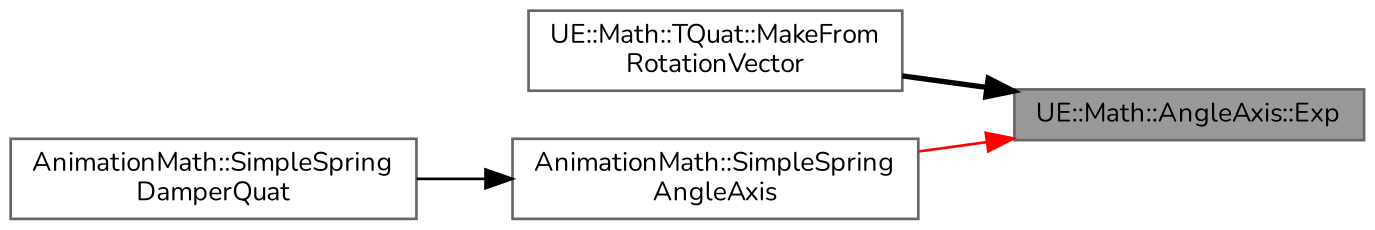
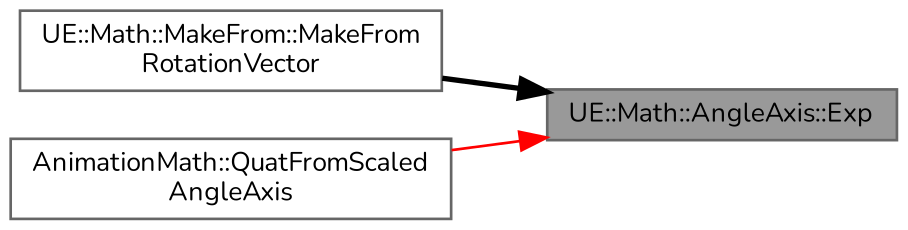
node "UE::Math::TQuat::MakeFrom RotationVector": label "UE::Math::TQuat::MakeFrom RotationVector" -> "UE::Math::MakeFrom::MakeFrom RotationVector"
node "AnimationMath::SimpleSpring DamperQuat": removed
node "AnimationMath::SimpleSpring AngleAxis": label "AnimationMath::SimpleSpring AngleAxis" -> "AnimationMath::QuatFromScaled AngleAxis"
